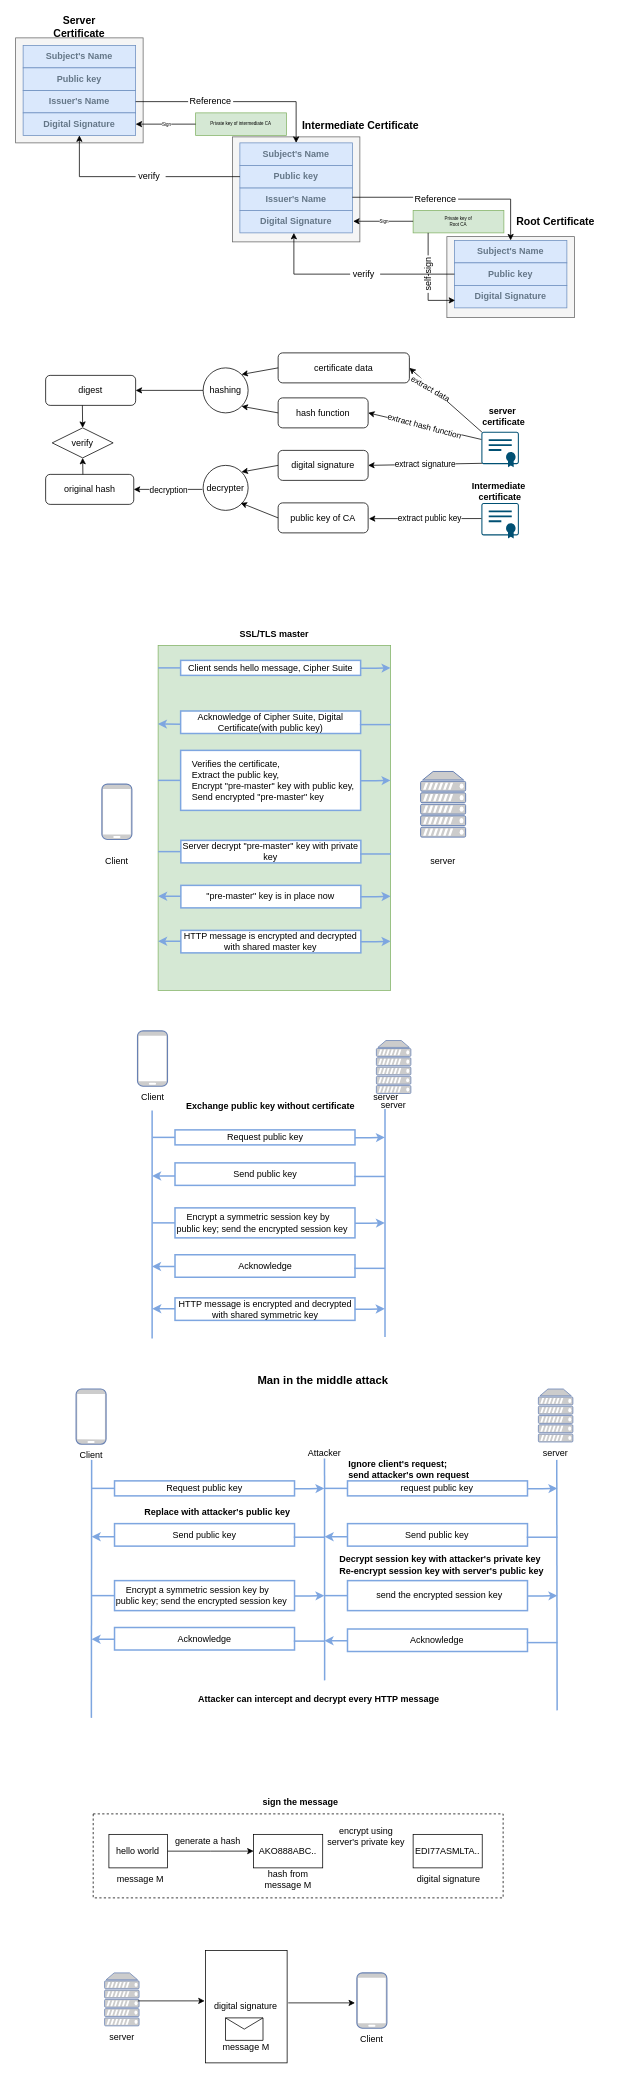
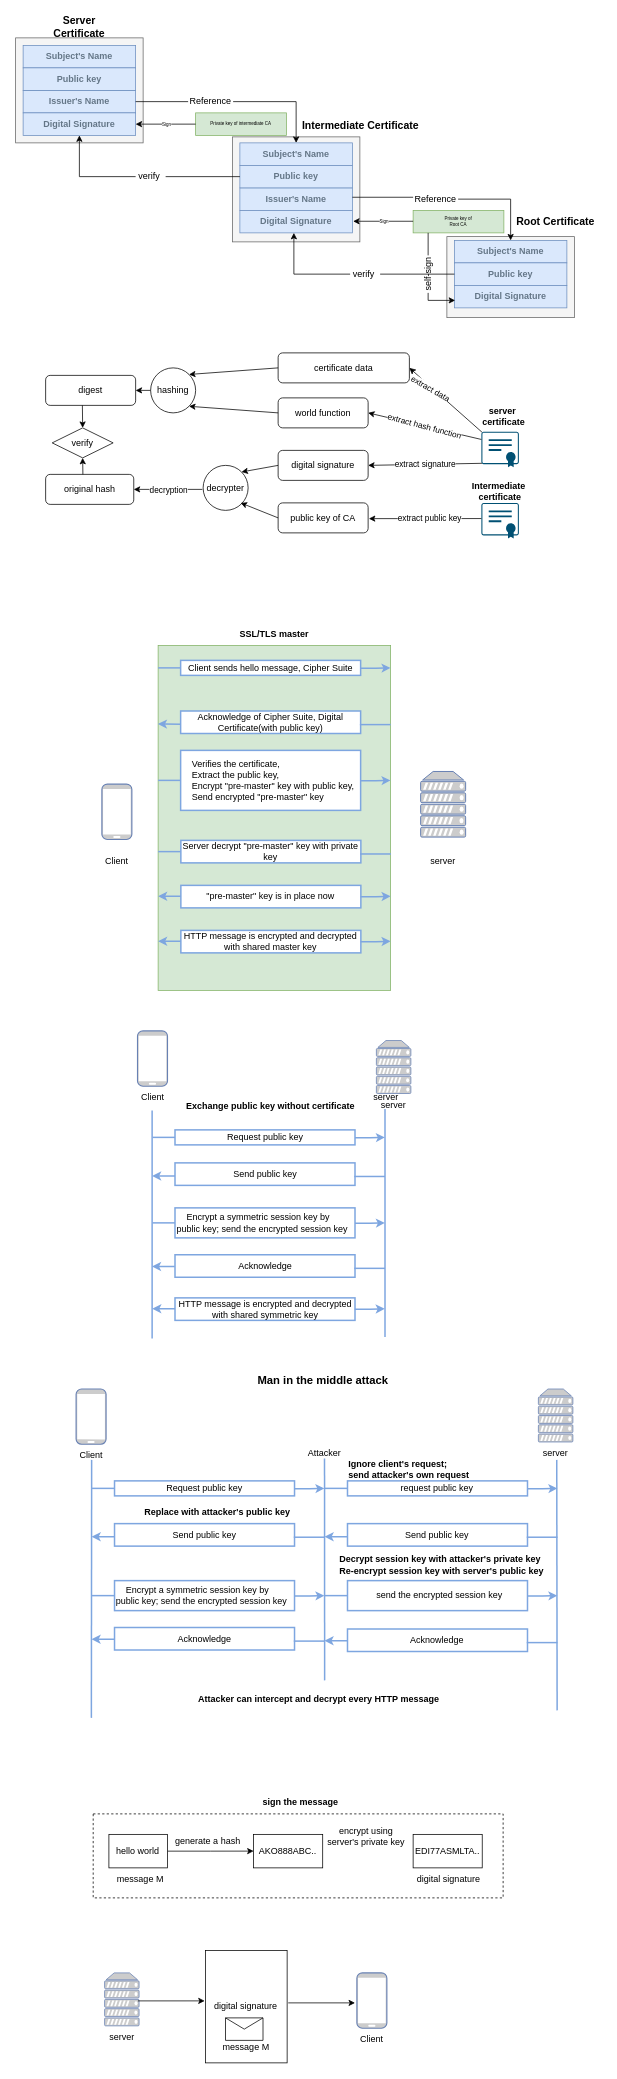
node "hashing": moved (225, 390) -> (173, 390)
node "hash function": label "hash function" -> "world function"
node "hash from message M": removed
